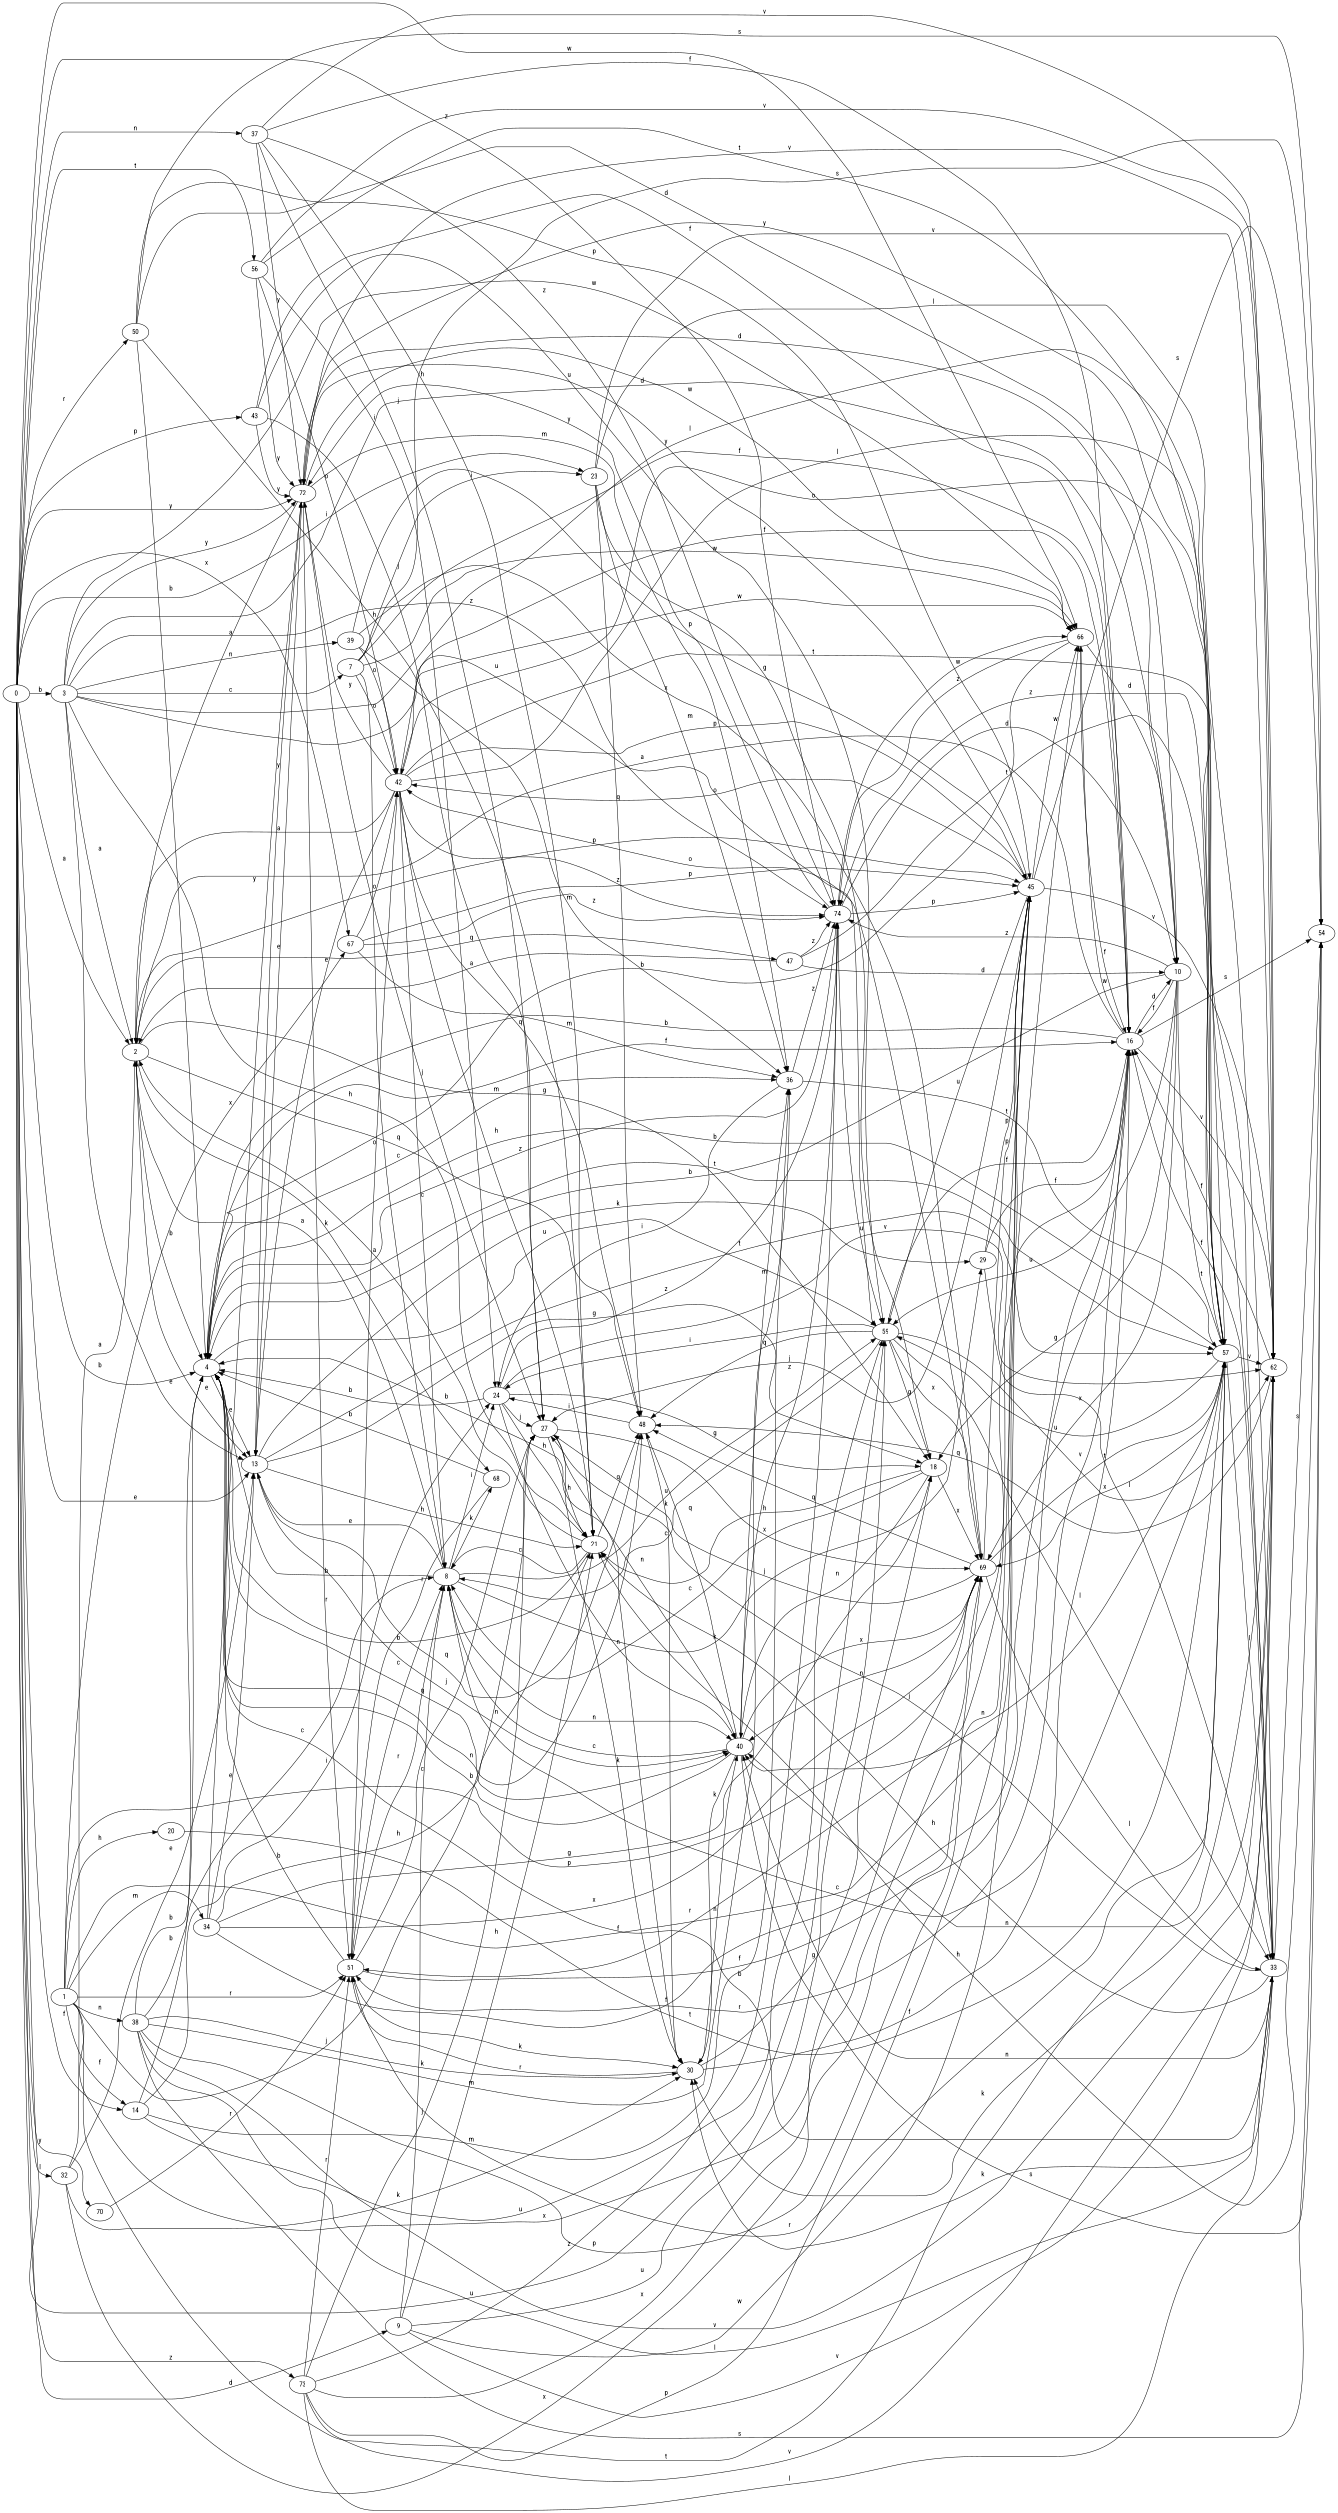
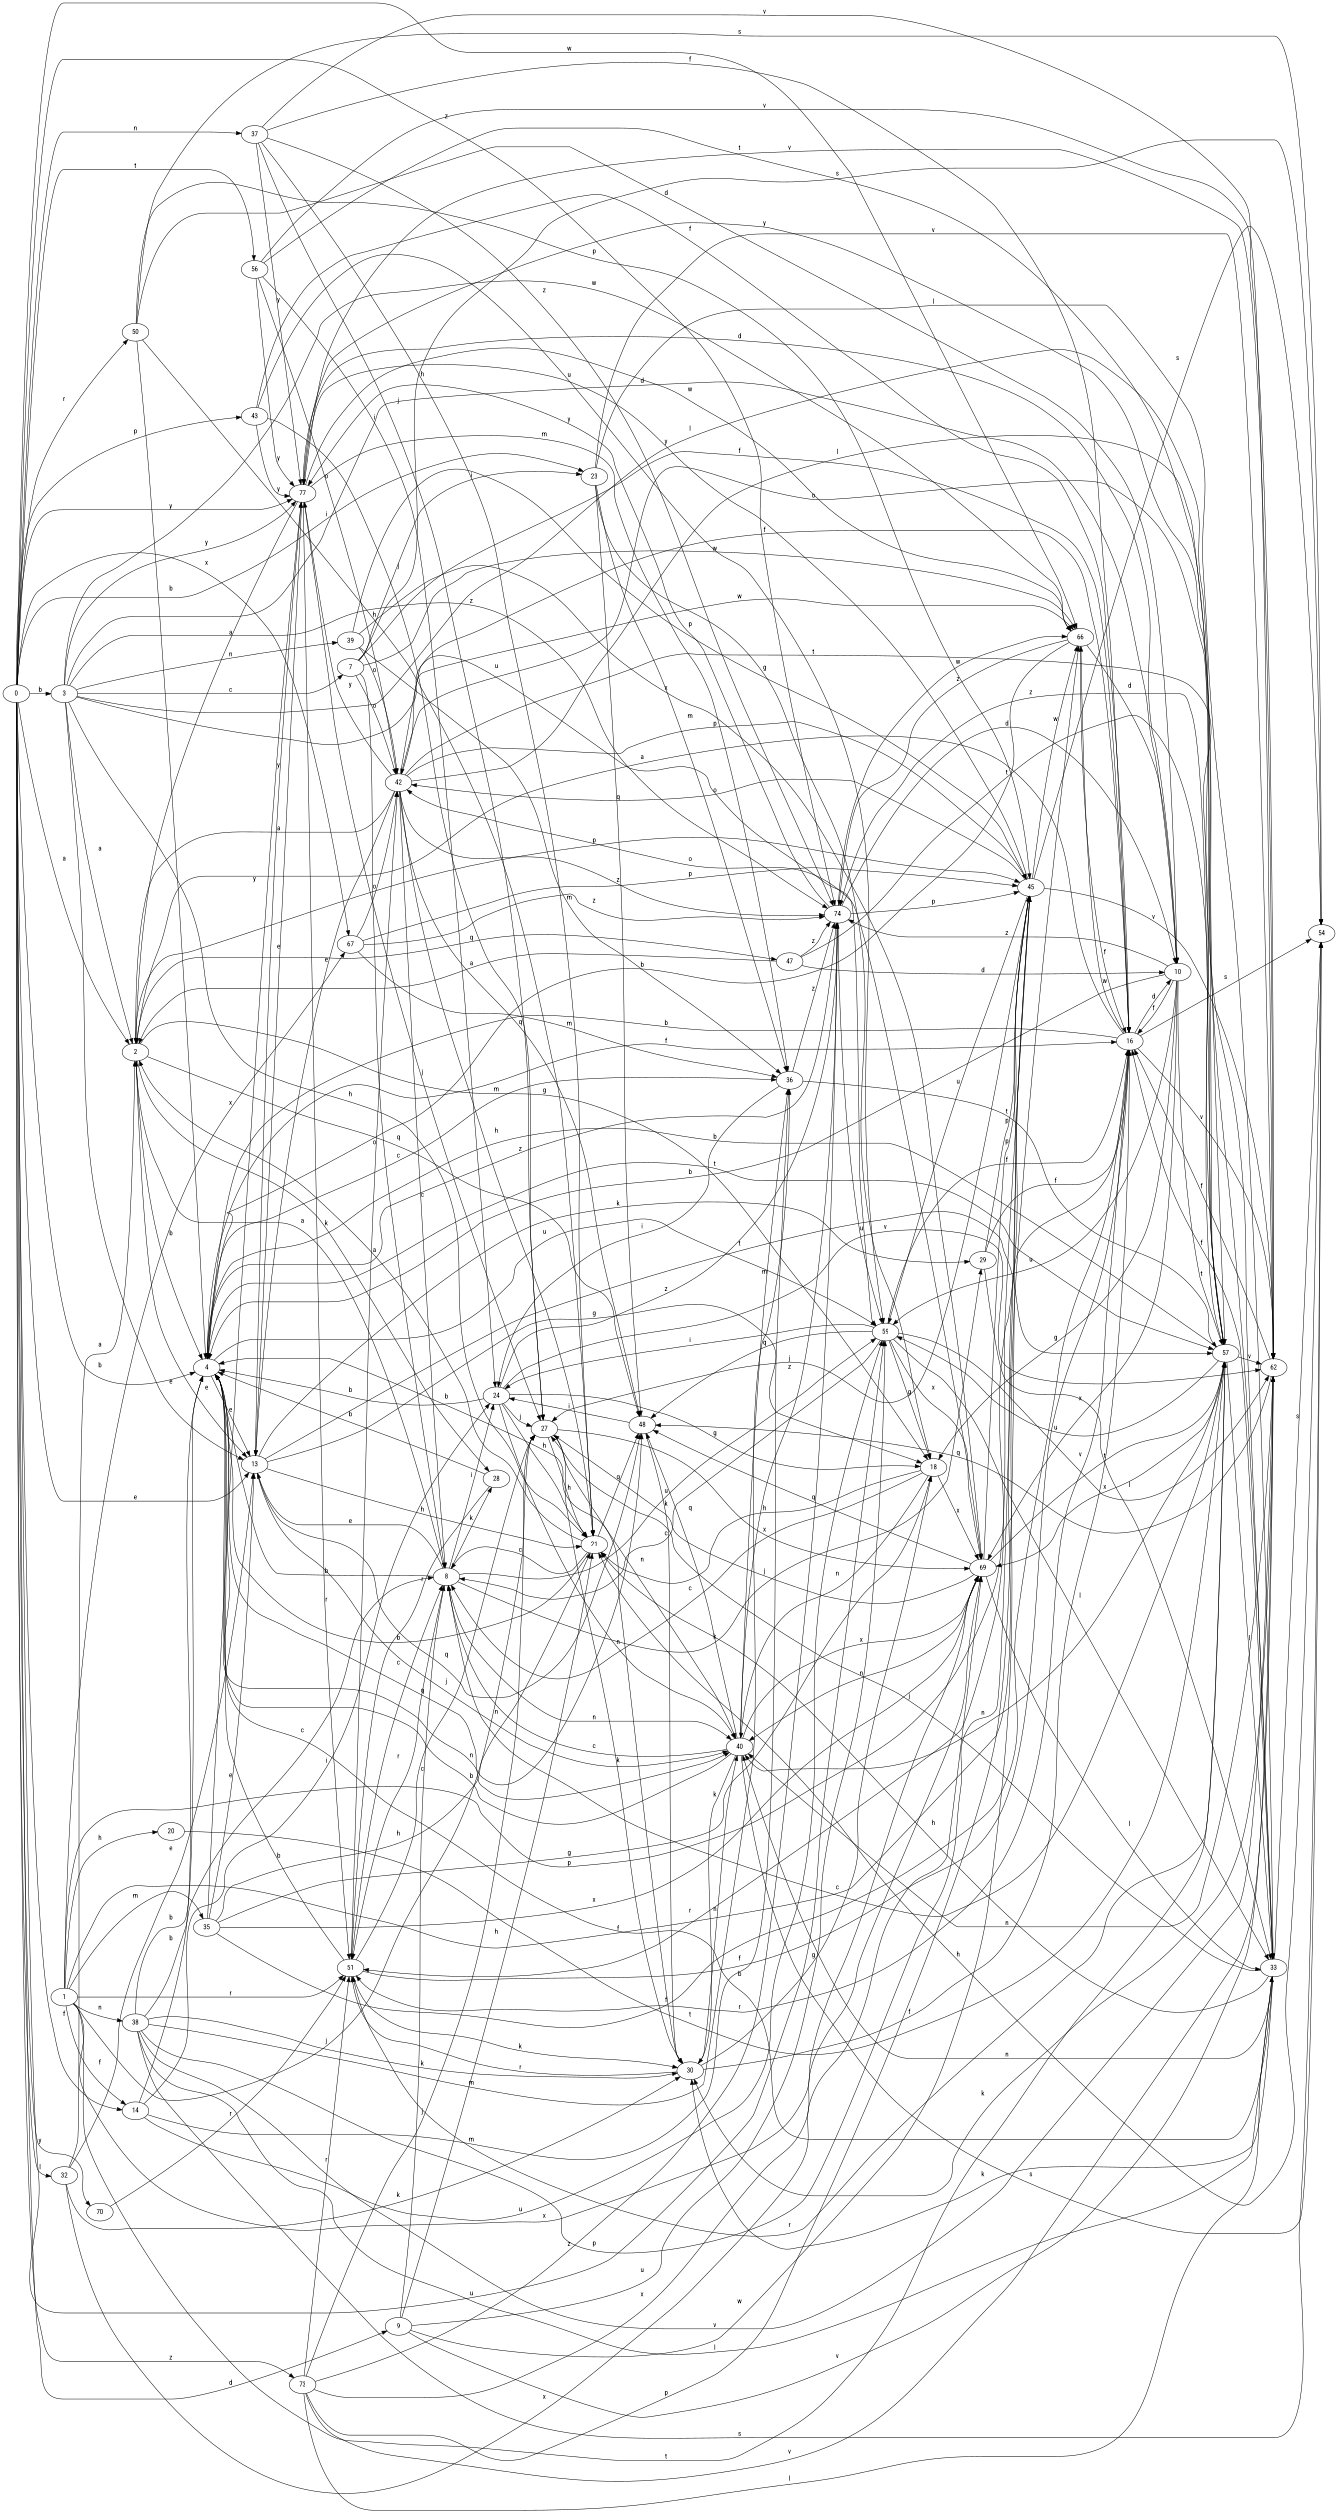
node "72": label "72" -> "77"
node "68": label "68" -> "28"
node "34": label "34" -> "35"
